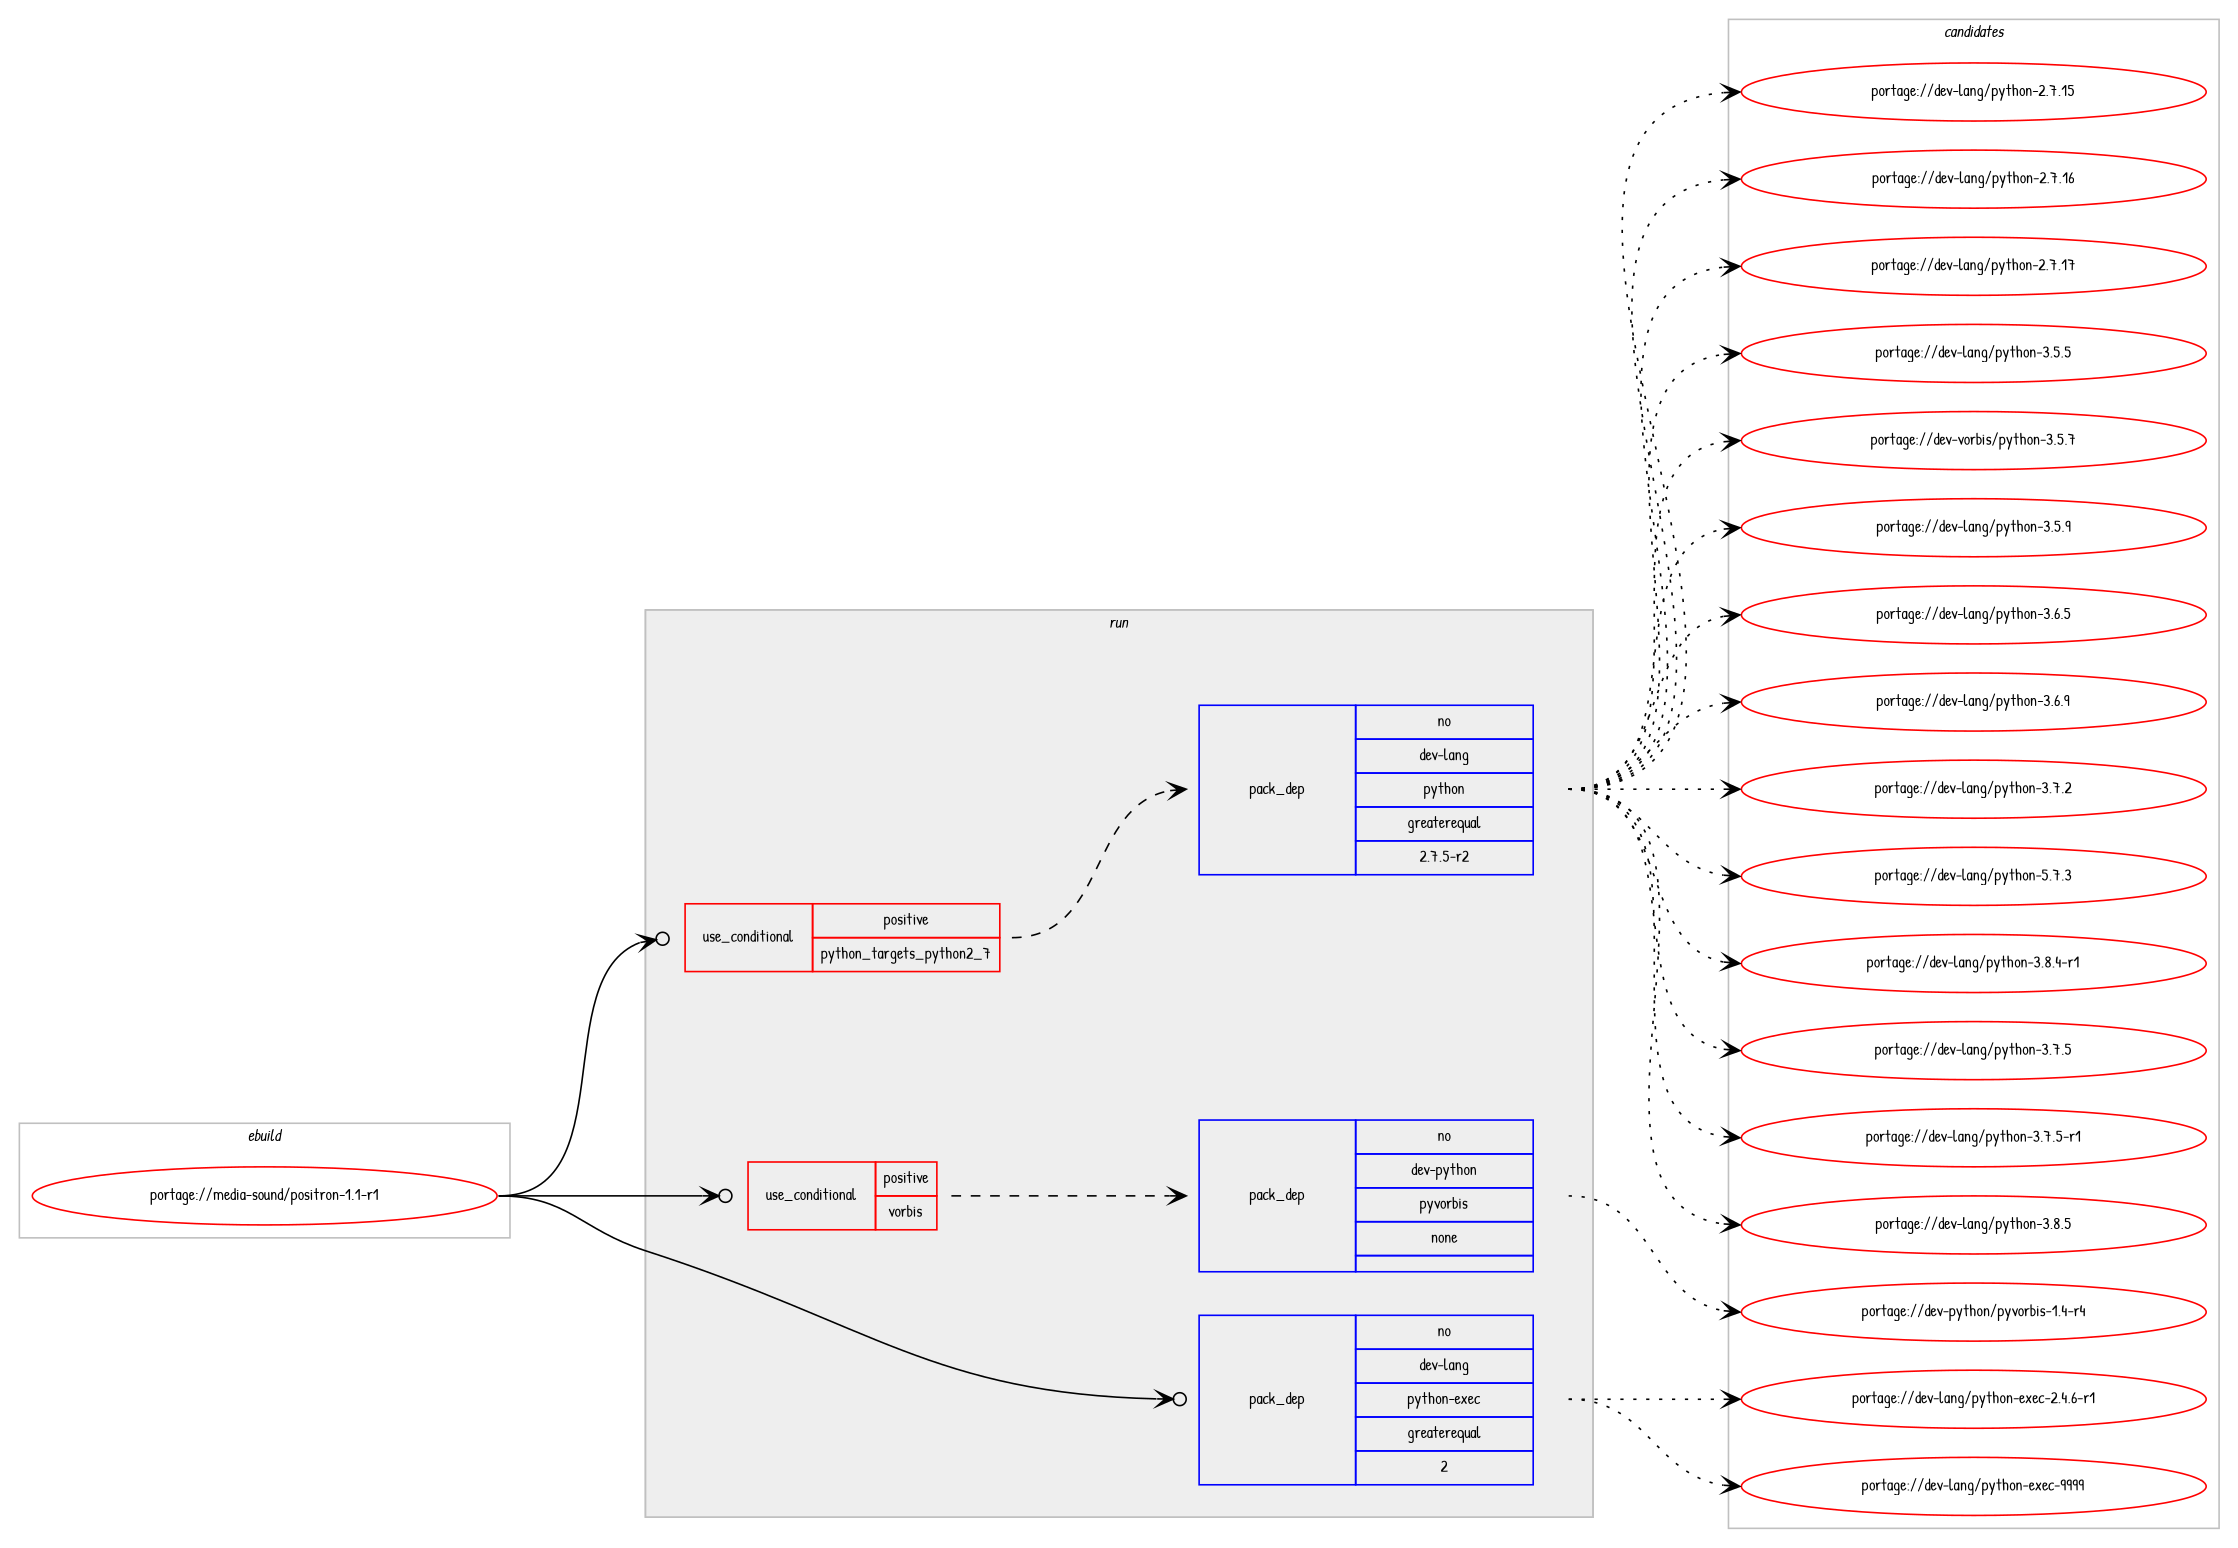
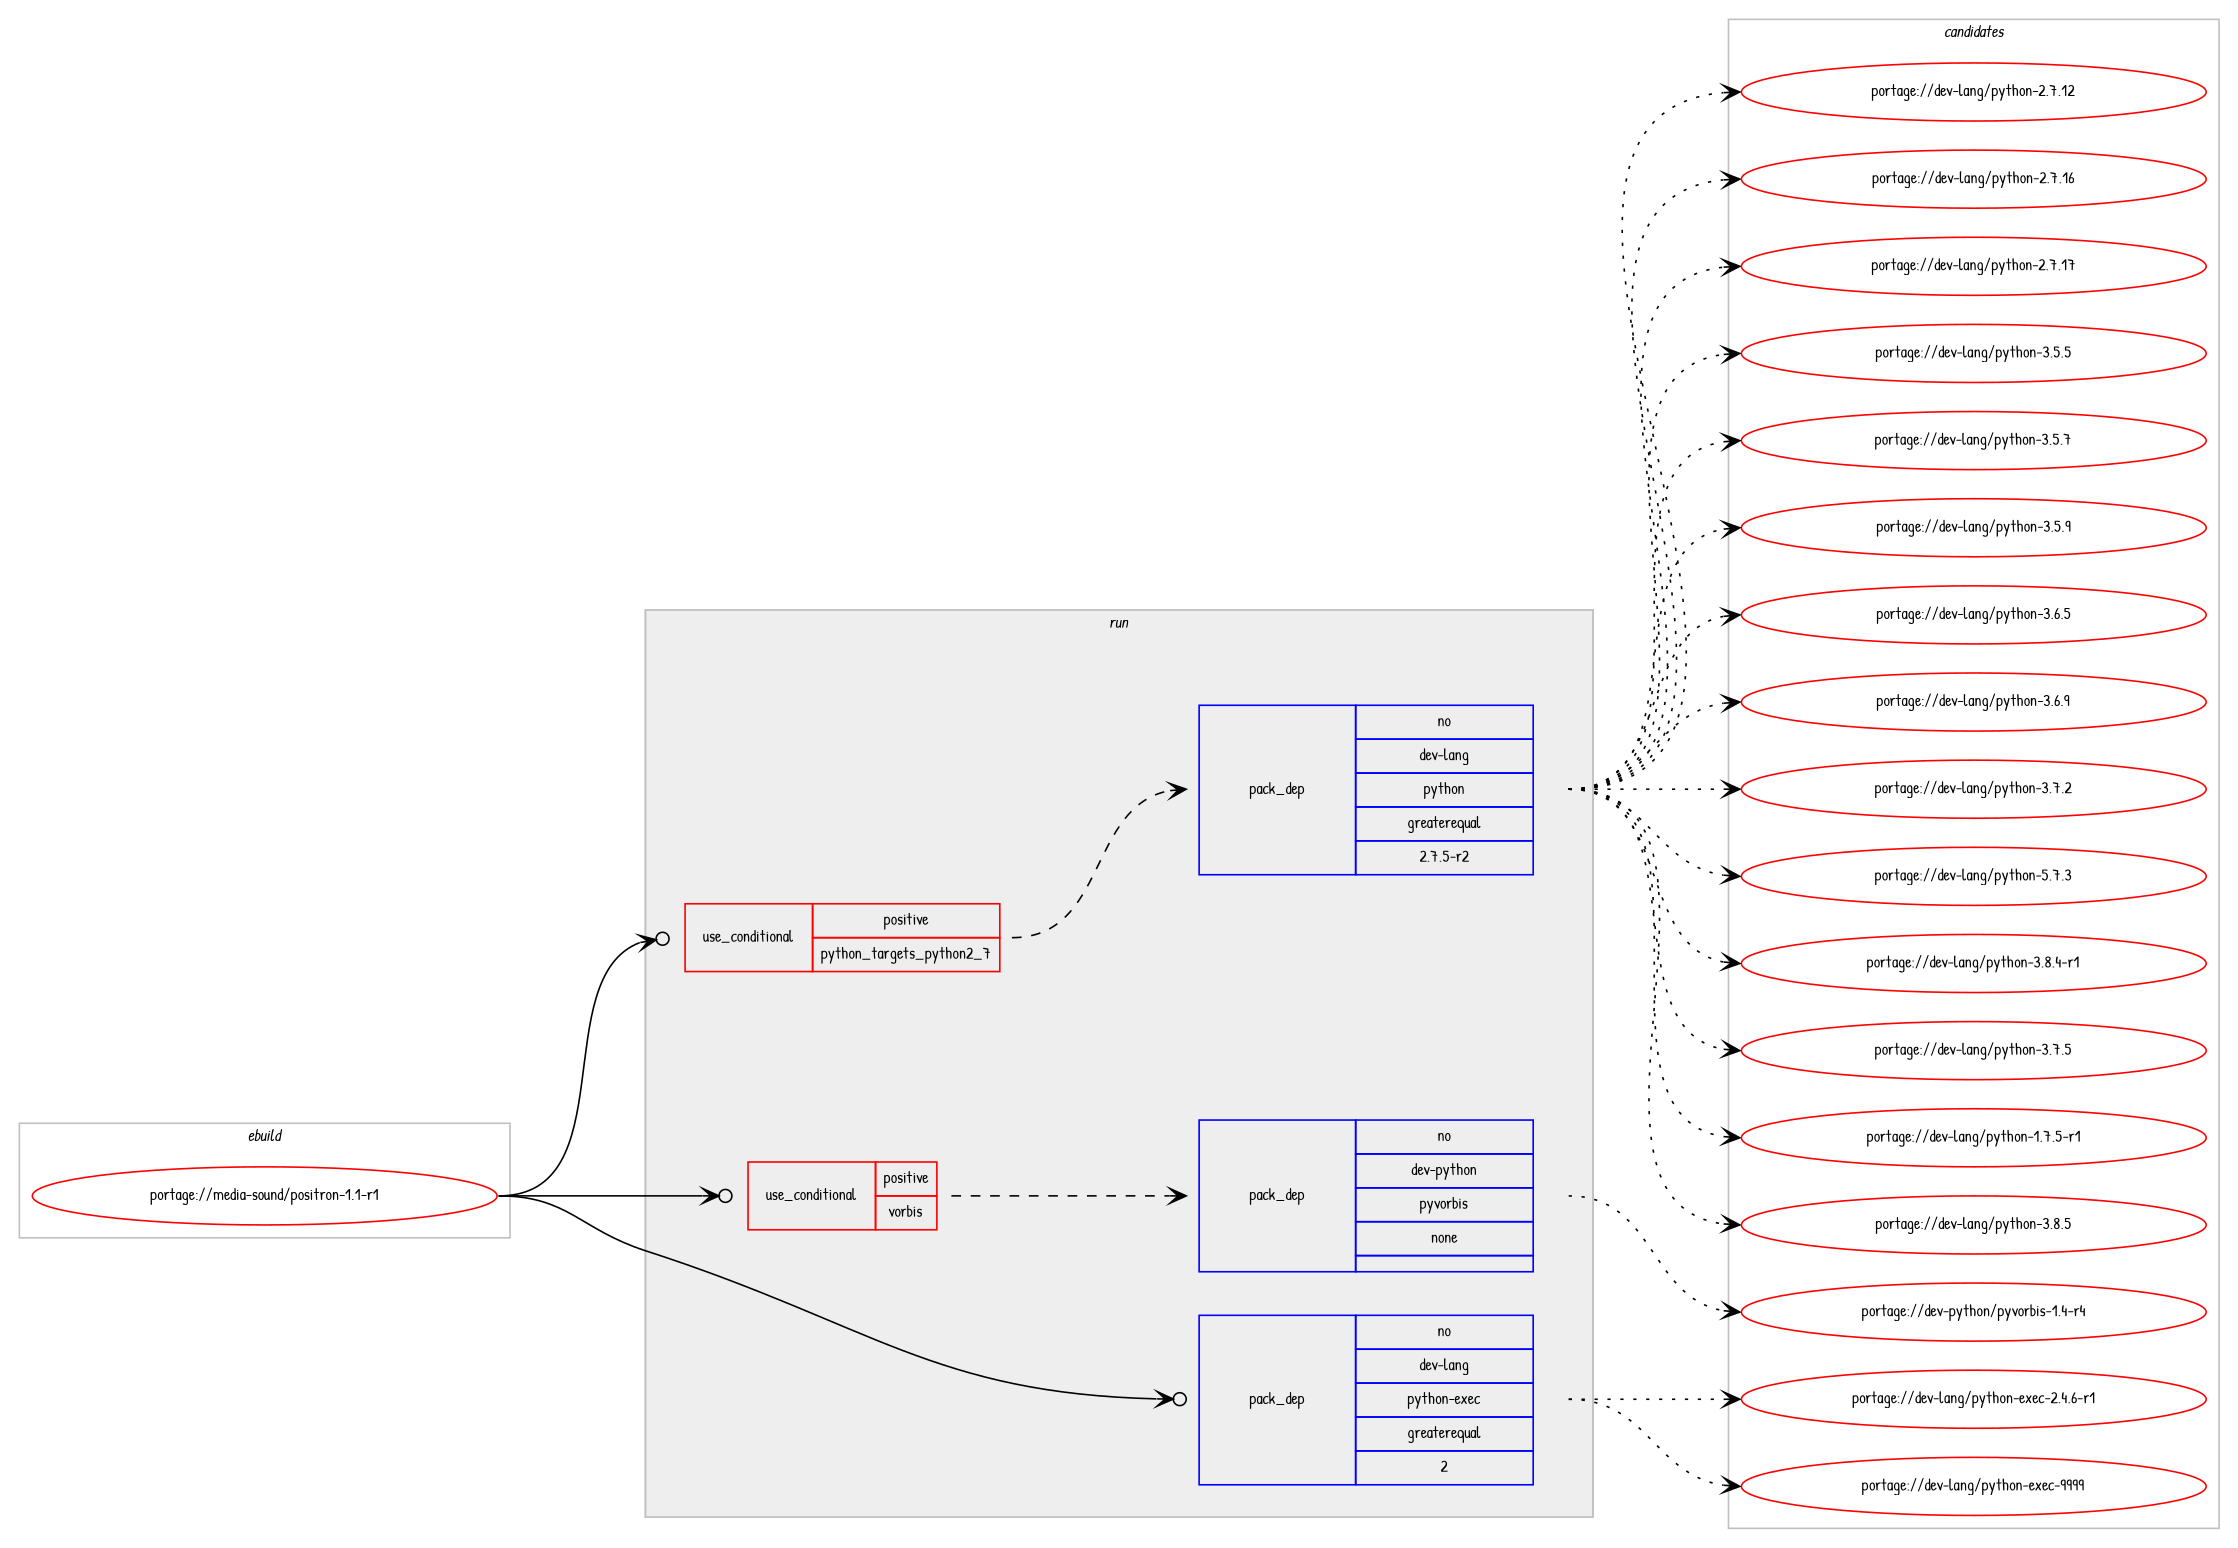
node "portage://dev-lang/python-2.7.15": label "portage://dev-lang/python-2.7.15" -> "portage://dev-lang/python-2.7.12"
node "portage://dev-vorbis/python-3.5.7": label "portage://dev-vorbis/python-3.5.7" -> "portage://dev-lang/python-3.5.7"
node "portage://dev-lang/python-3.7.5-r1": label "portage://dev-lang/python-3.7.5-r1" -> "portage://dev-lang/python-1.7.5-r1"
